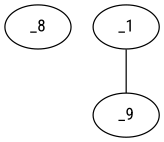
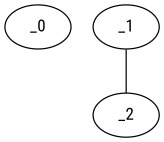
node "_8": label "_8" -> "_0"
node "_9": label "_9" -> "_2"
